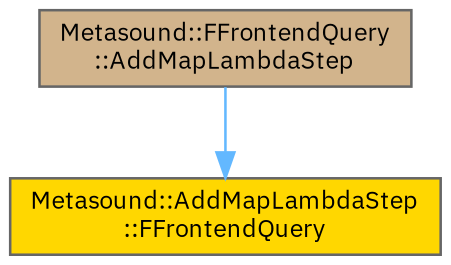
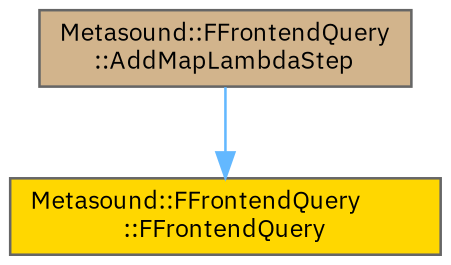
node "Metasound::AddMapLambdaStep ::FFrontendQuery": label "Metasound::AddMapLambdaStep ::FFrontendQuery" -> "Metasound::FFrontendQuery ::FFrontendQuery"
